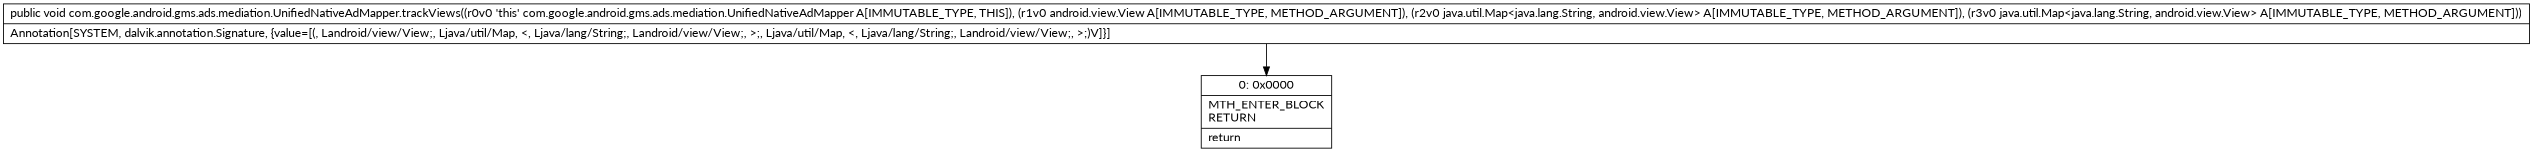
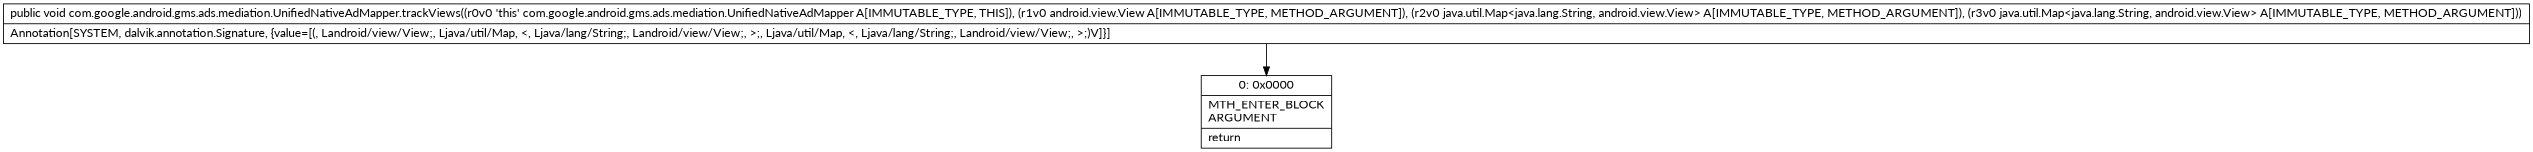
node "0: 0x0000": text "RETURN" -> "ARGUMENT"
